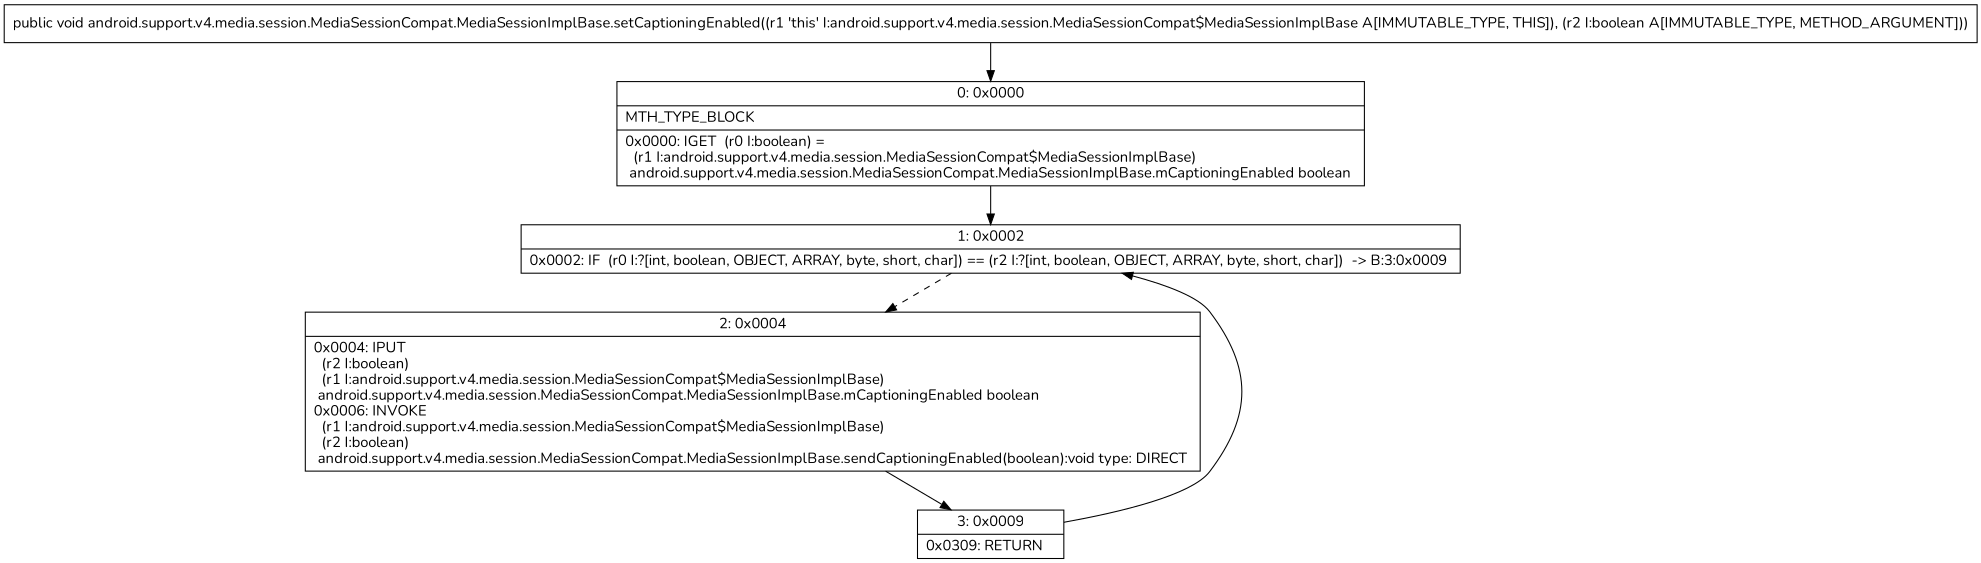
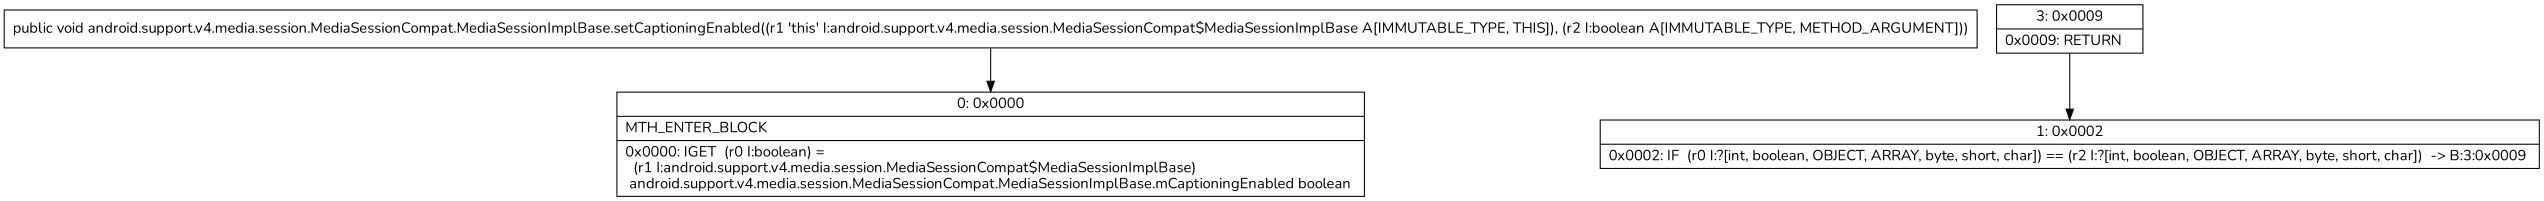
node "0: 0x0000": text "MTH_TYPE_BLOCK" -> "MTH_ENTER_BLOCK"
edge "0: 0x0000" -> "1: 0x0002": removed
node "2: 0x0004": removed
node "3: 0x0009": text "0x0309: RETURN" -> "0x0009: RETURN"
